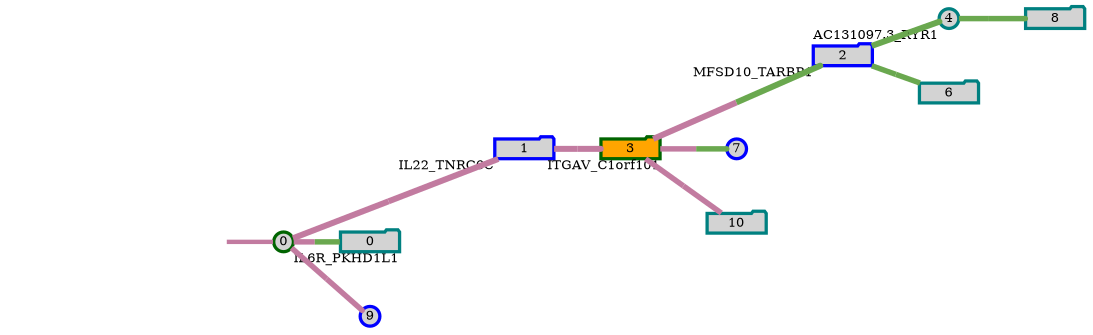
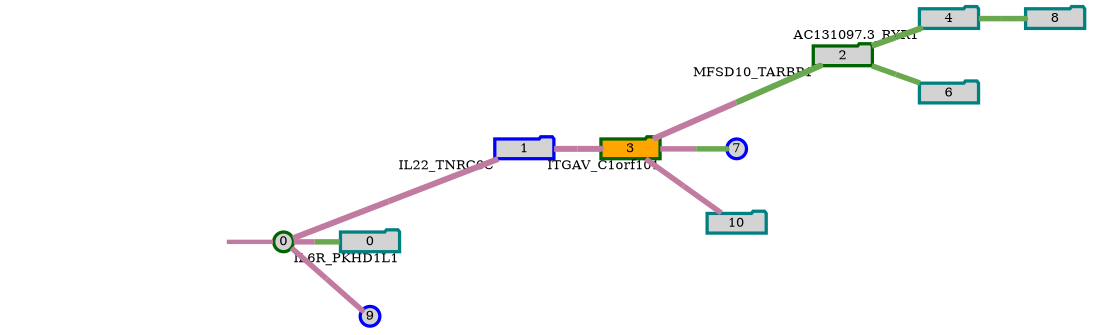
node "4 AC131097.3_RYR1": shape circle -> folder
node "2 MFSD10_TARBP1": color blue -> darkgreen
